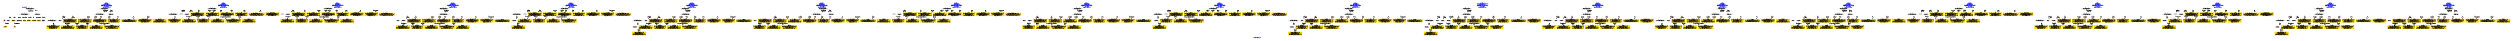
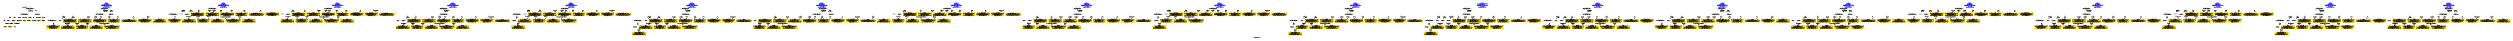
node "Artwork_Title": fillcolor gold -> lightgray
node "image_url": fillcolor lightgray -> gold
node "death_date": added
